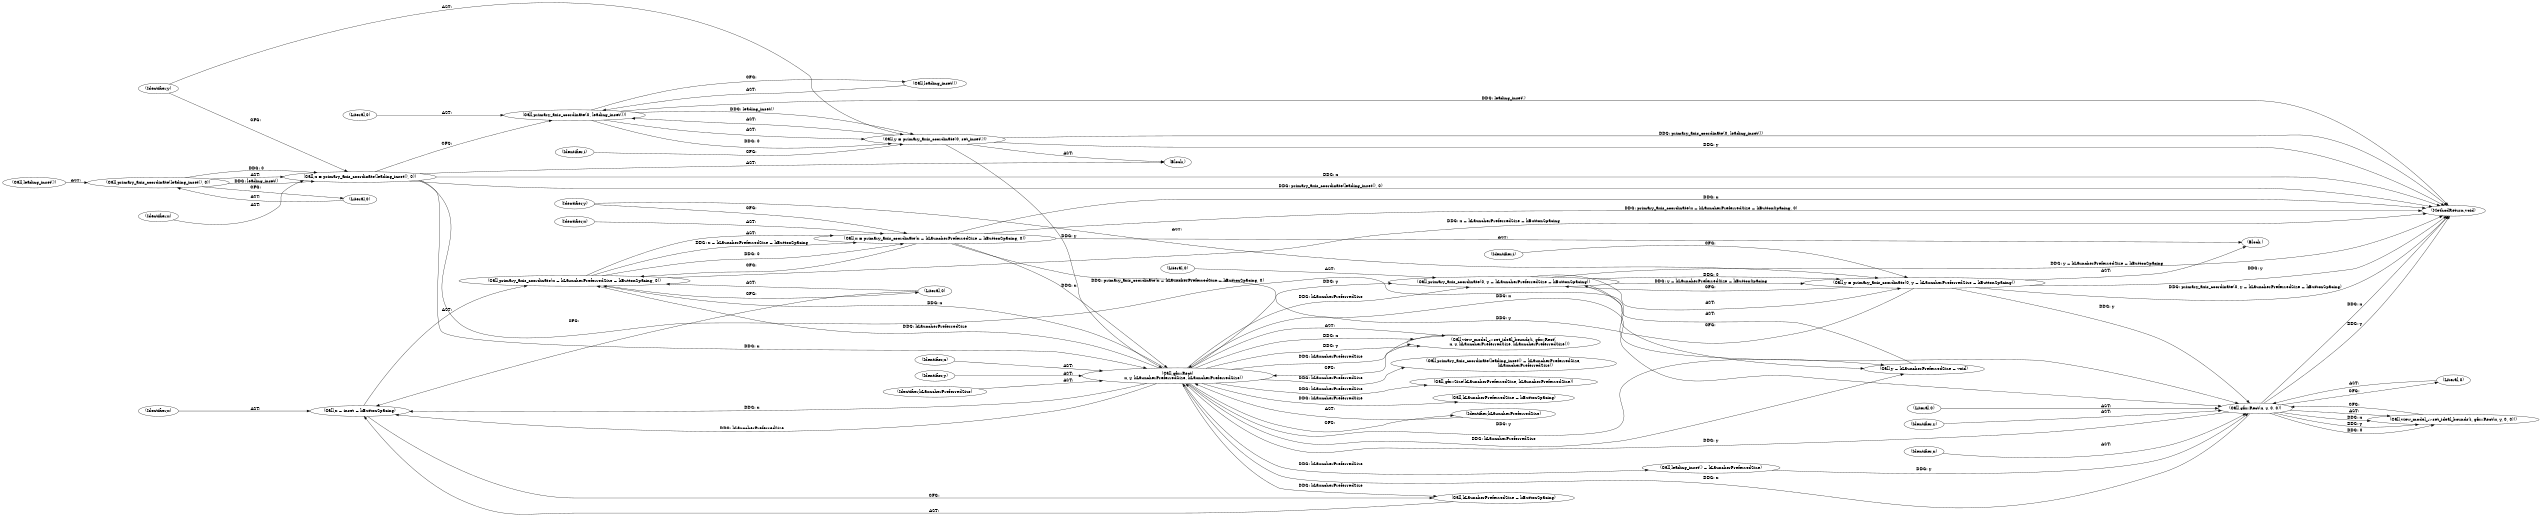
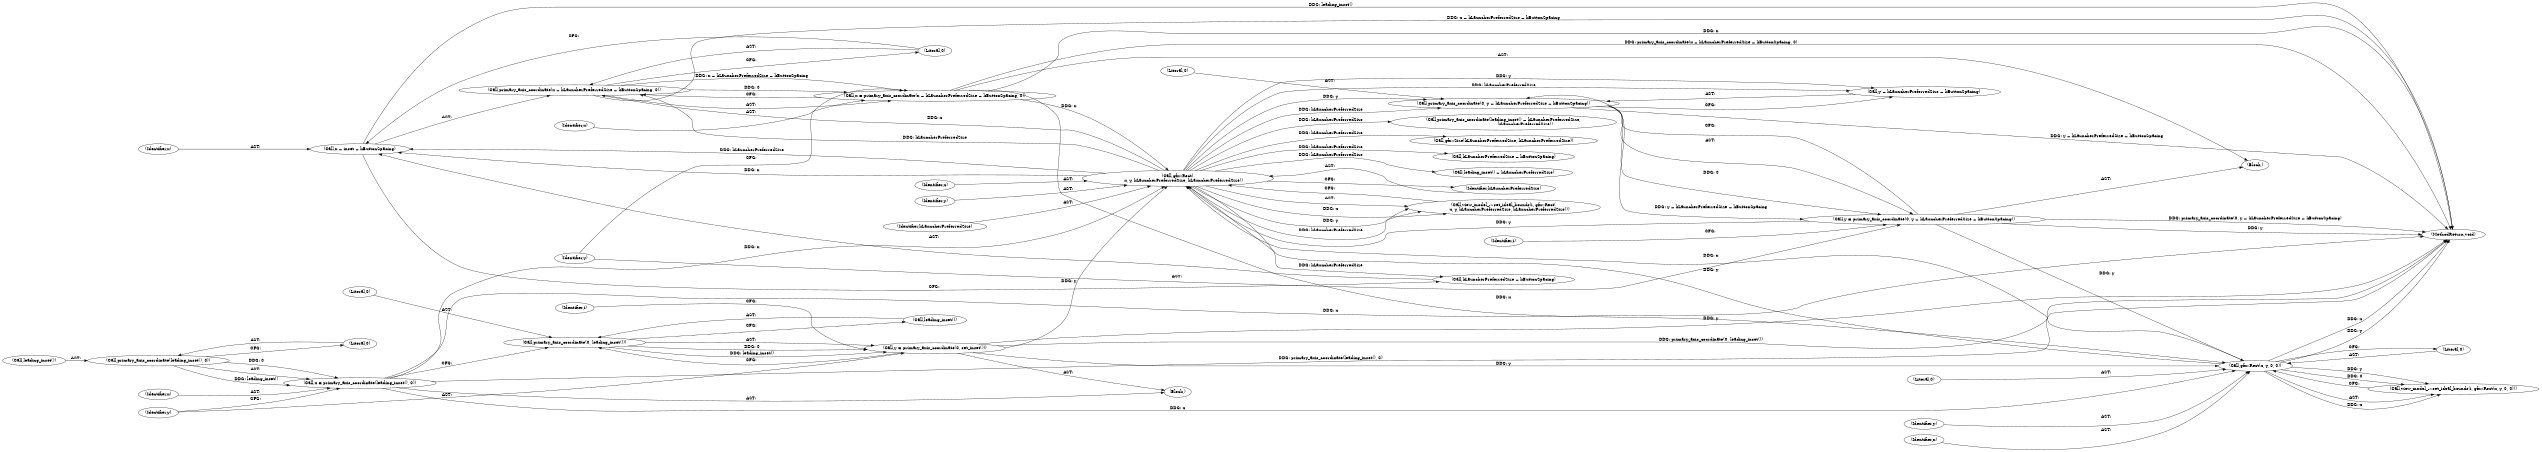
edge "(Call,primary_axis_coordinate(0, leading_inset()))" -> "(MethodReturn,void)": now "(Call,x + inset + kButtonSpacing)" -> "(MethodReturn,void)"
edge "(Call,y = primary_axis_coordinate(0, set_inset()))" -> "(Call,primary_axis_coordinate(0, leading_inset()))": label "AST: " -> "CFG: "
edge "(Call,x = primary_axis_coordinate(leading_inset(), 0))" -> "(Call,gfx::Rect(x, y, 0, 0))": label "DDG: primary_axis_coordinate(x + kLauncherPreferredSize + kButtonSpacing, 0)" -> "DDG: x"
node "(Call,y + kLauncherPreferredSize + void)": label "(Call,y + kLauncherPreferredSize + void)" -> "(Call,y + kLauncherPreferredSize + kButtonSpacing)"
edge "(Call,leading_inset() + kLauncherPreferredSize)" -> "(Call,gfx::Rect(x, y, 0, 0))": now "(Call,y = primary_axis_coordinate(0, set_inset()))" -> "(Call,gfx::Rect(x, y, 0, 0))"
